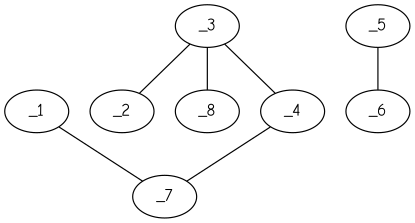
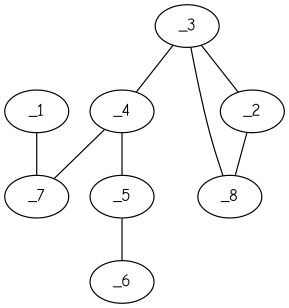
edge "_4" -- "_5": added
edge "_2" -- "_8": added
